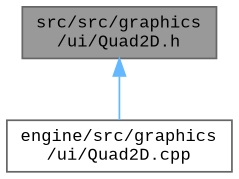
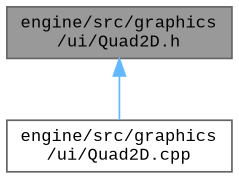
node "src/src/graphics /ui/Quad2D.h": label "src/src/graphics /ui/Quad2D.h" -> "engine/src/graphics /ui/Quad2D.h"
